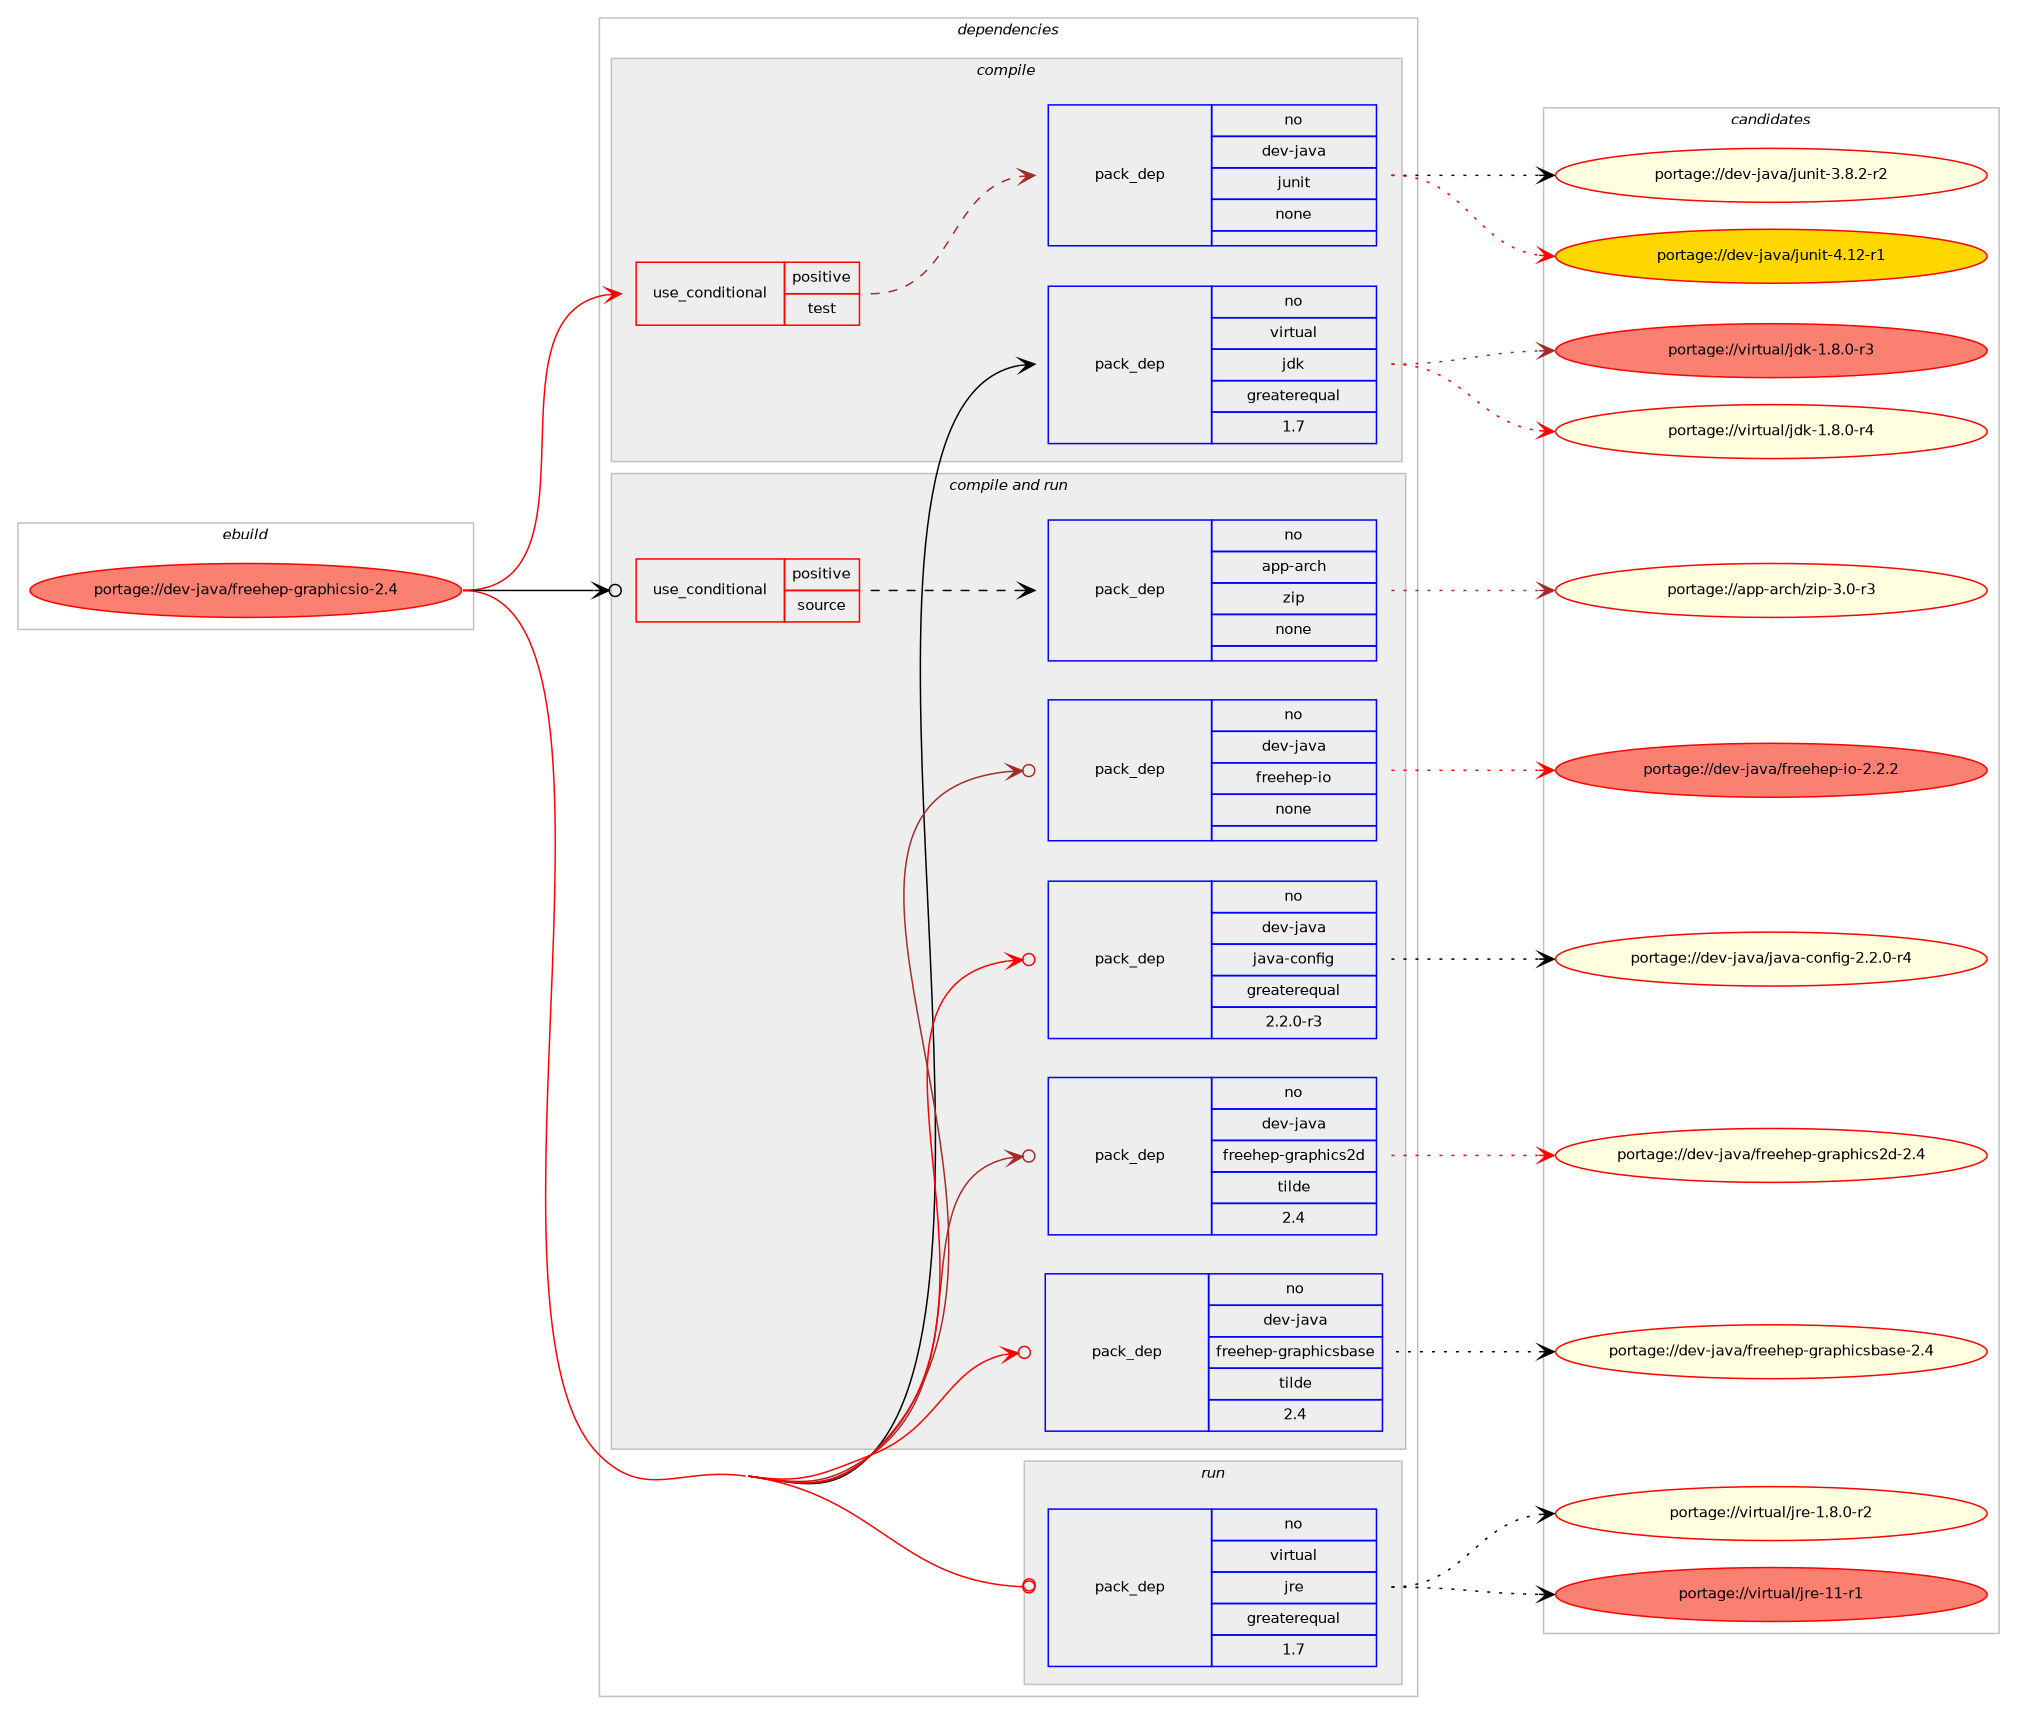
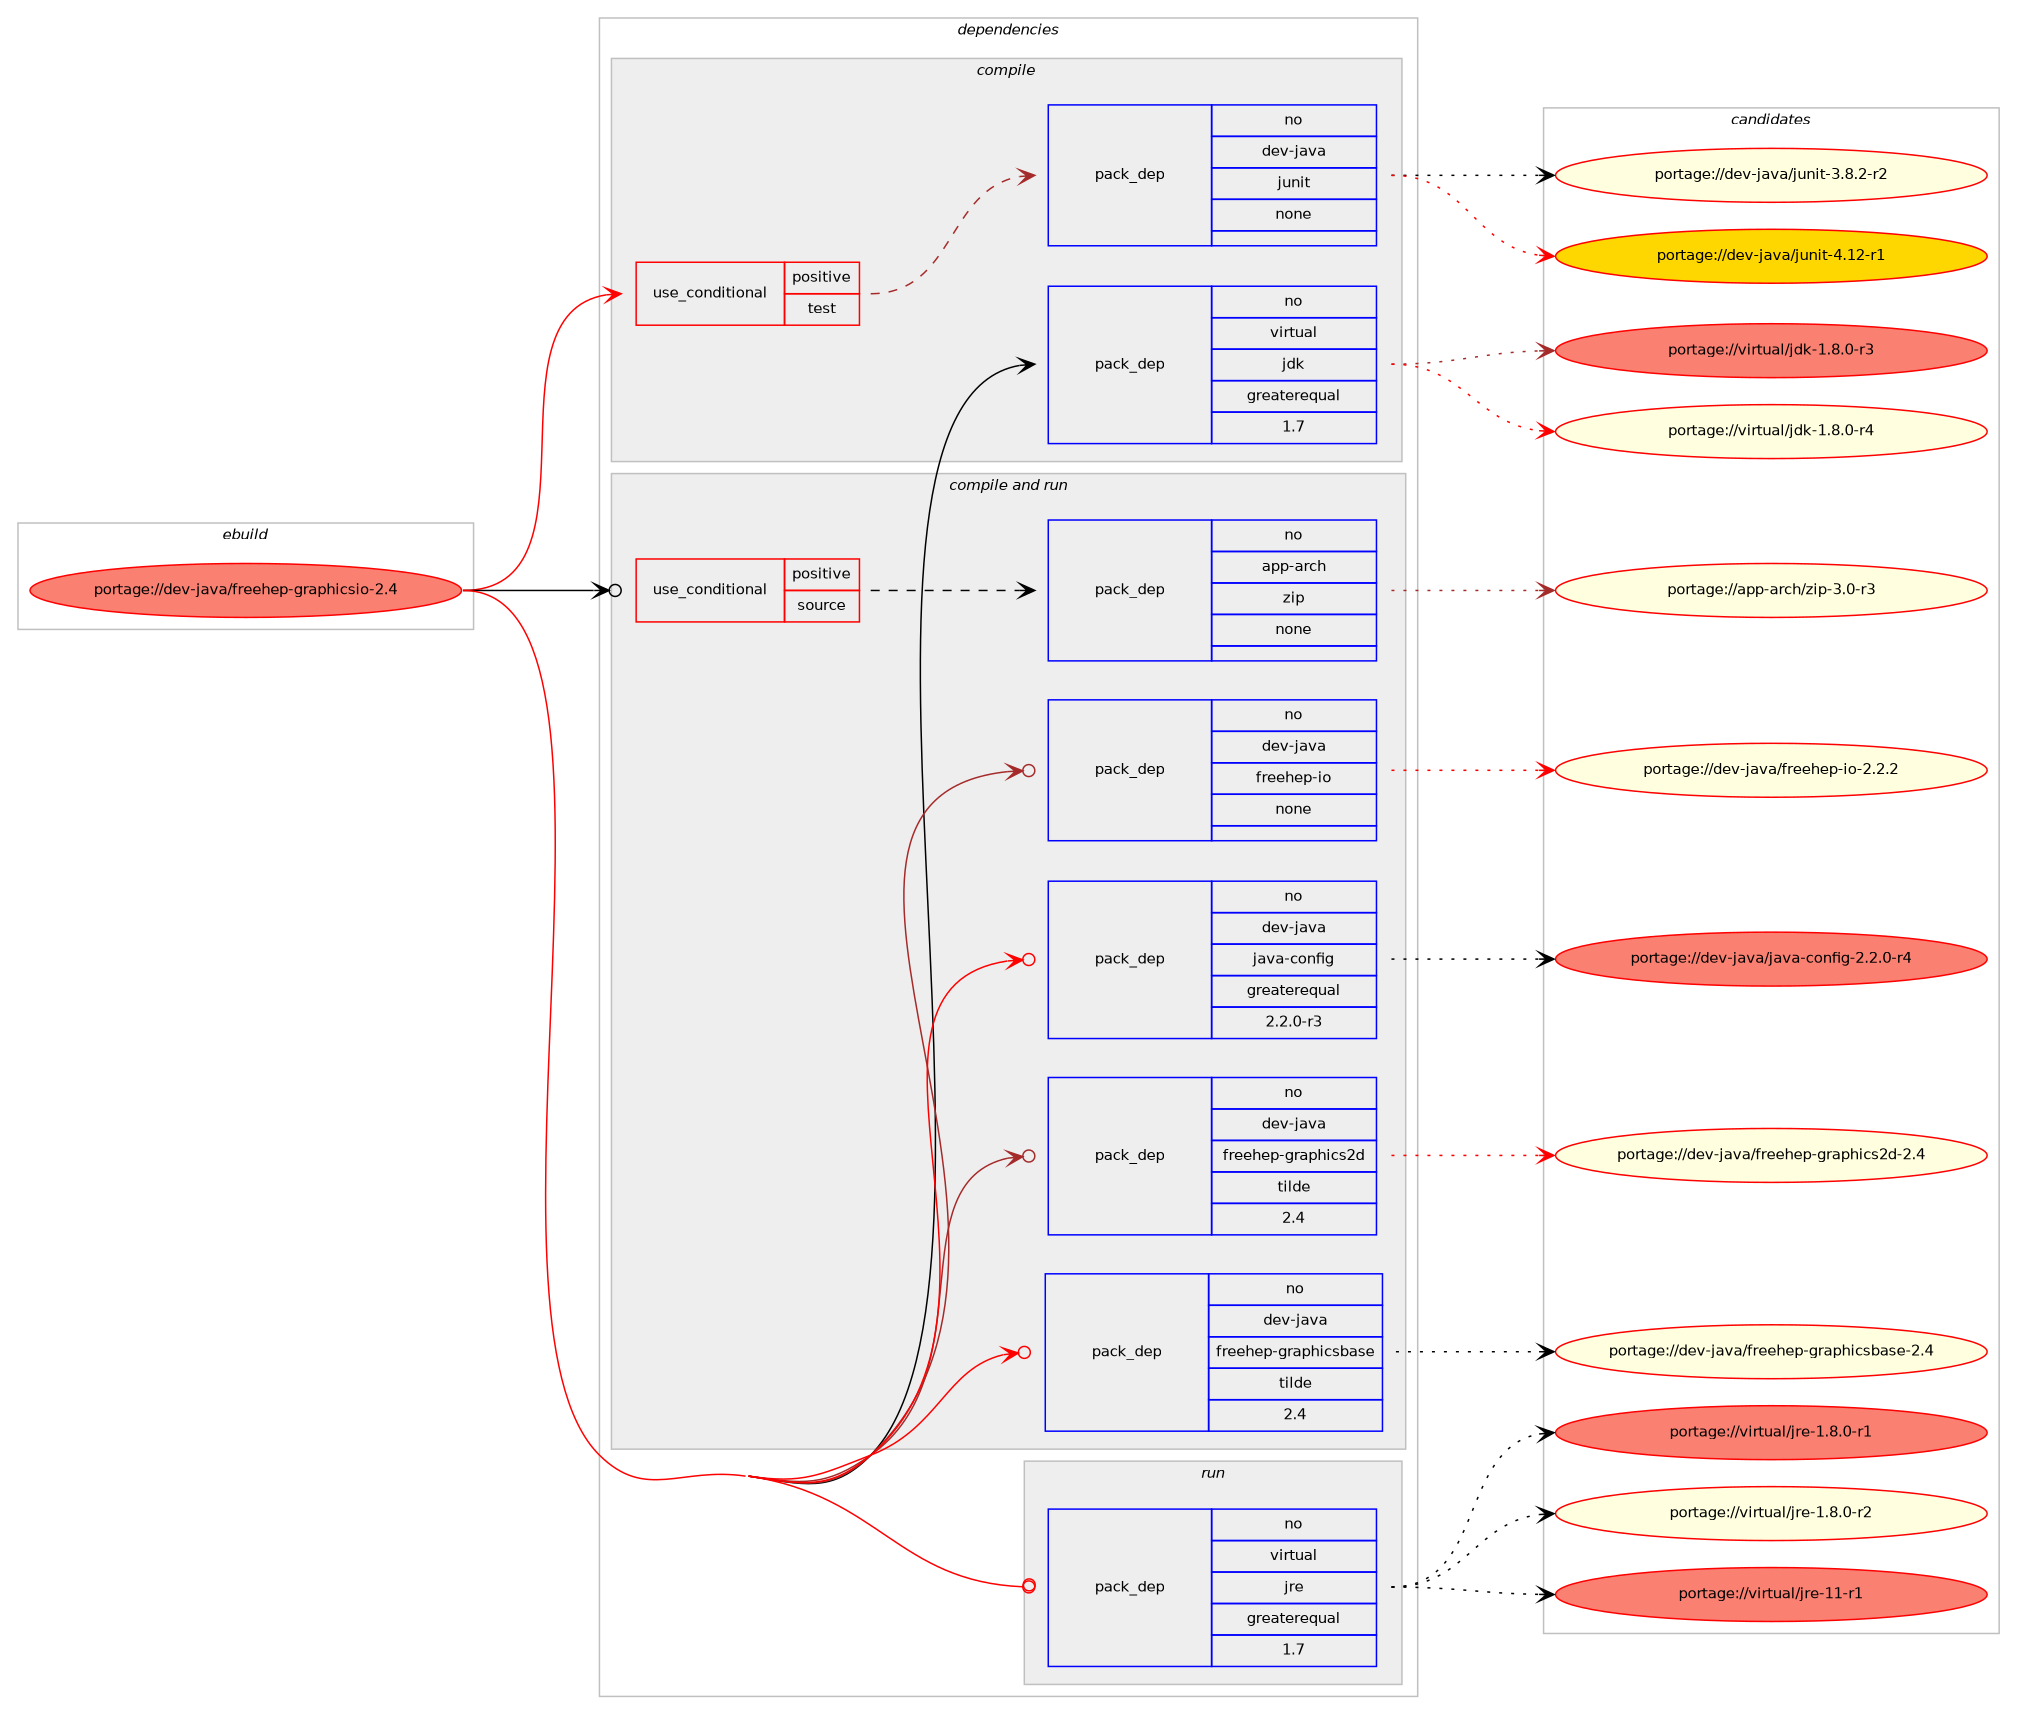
node "portage://dev-java/freehep-io-2.2.2": fillcolor salmon -> lightyellow
node "portage://dev-java/java-config-2.2.0-r4": fillcolor lightyellow -> salmon
node "portage://virtual/jre-1.8.0-r1": added
